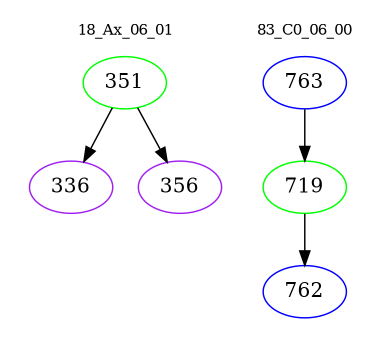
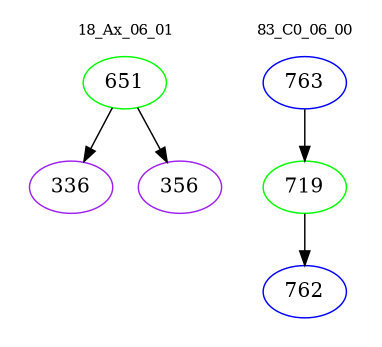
node "351": label "351" -> "651"
